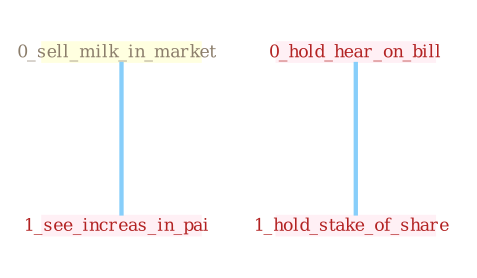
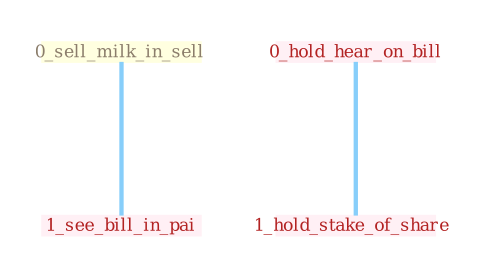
node "0_sell_milk_in_market": label "0_sell_milk_in_market" -> "0_sell_milk_in_sell"
node "1_see_increas_in_pai": label "1_see_increas_in_pai" -> "1_see_bill_in_pai"
